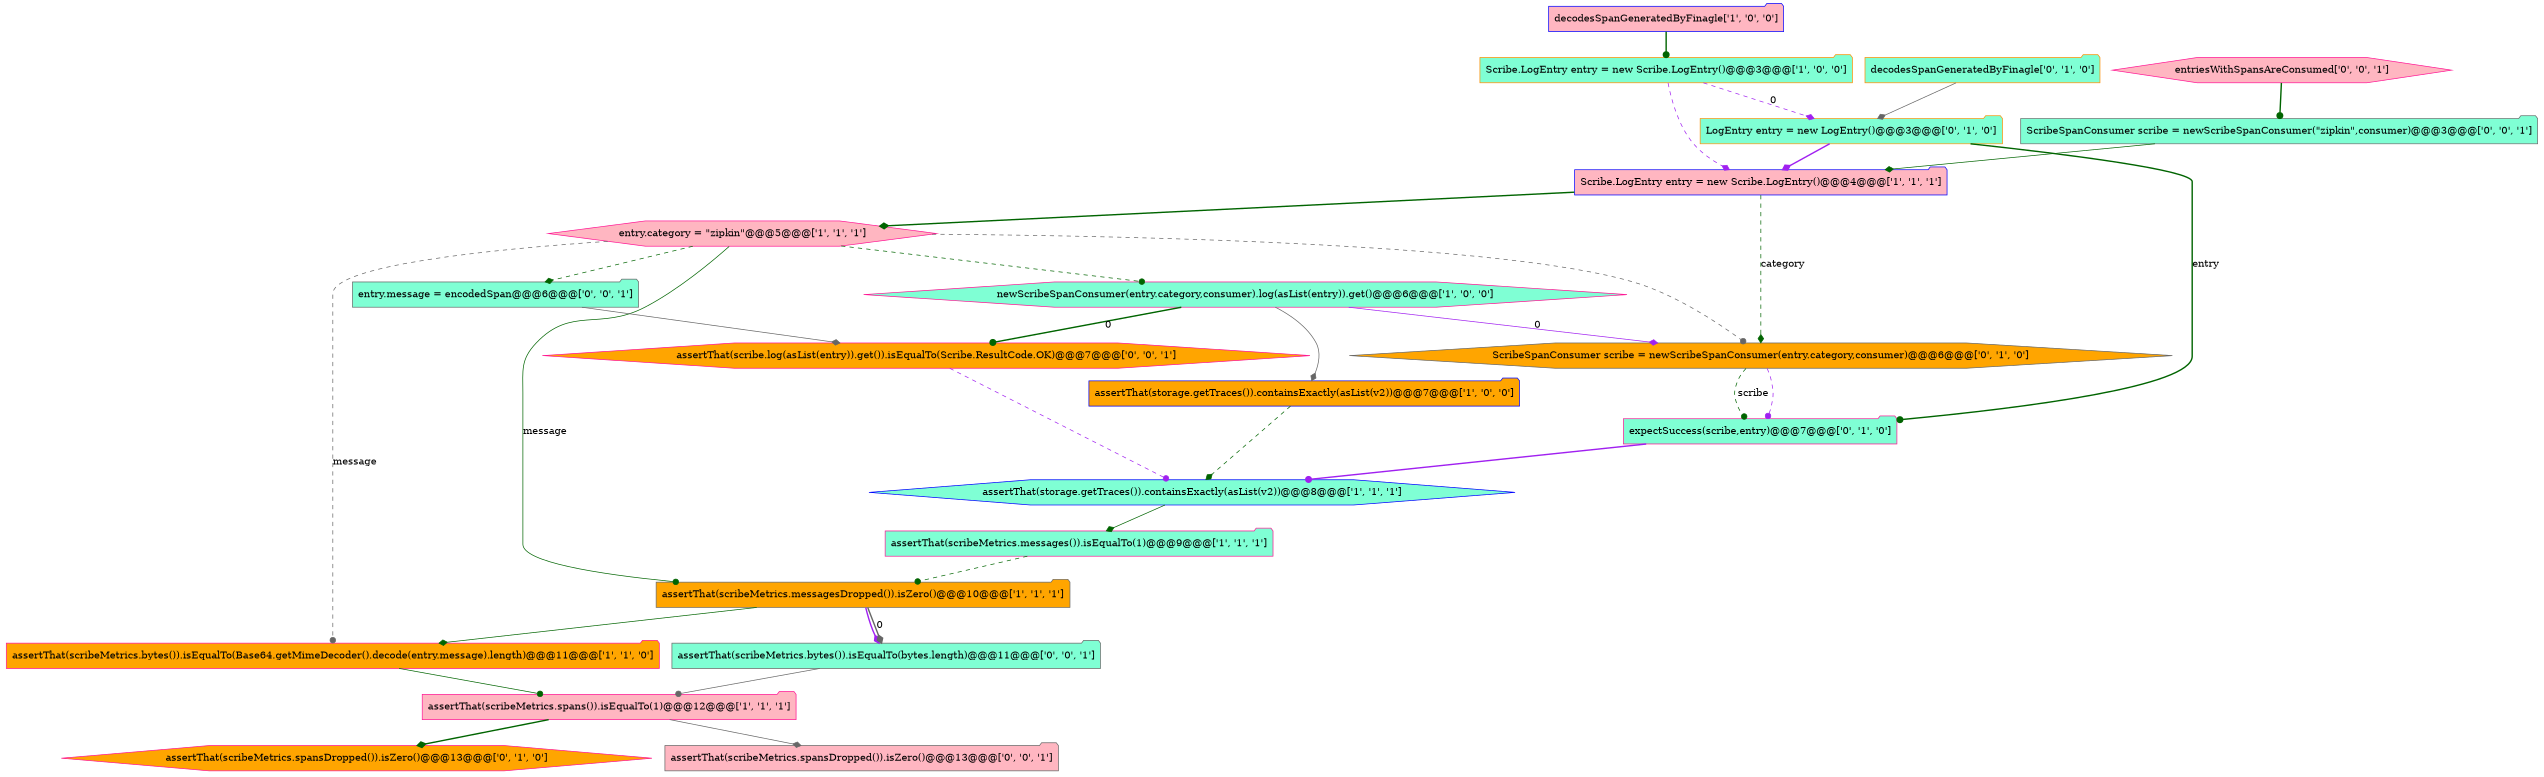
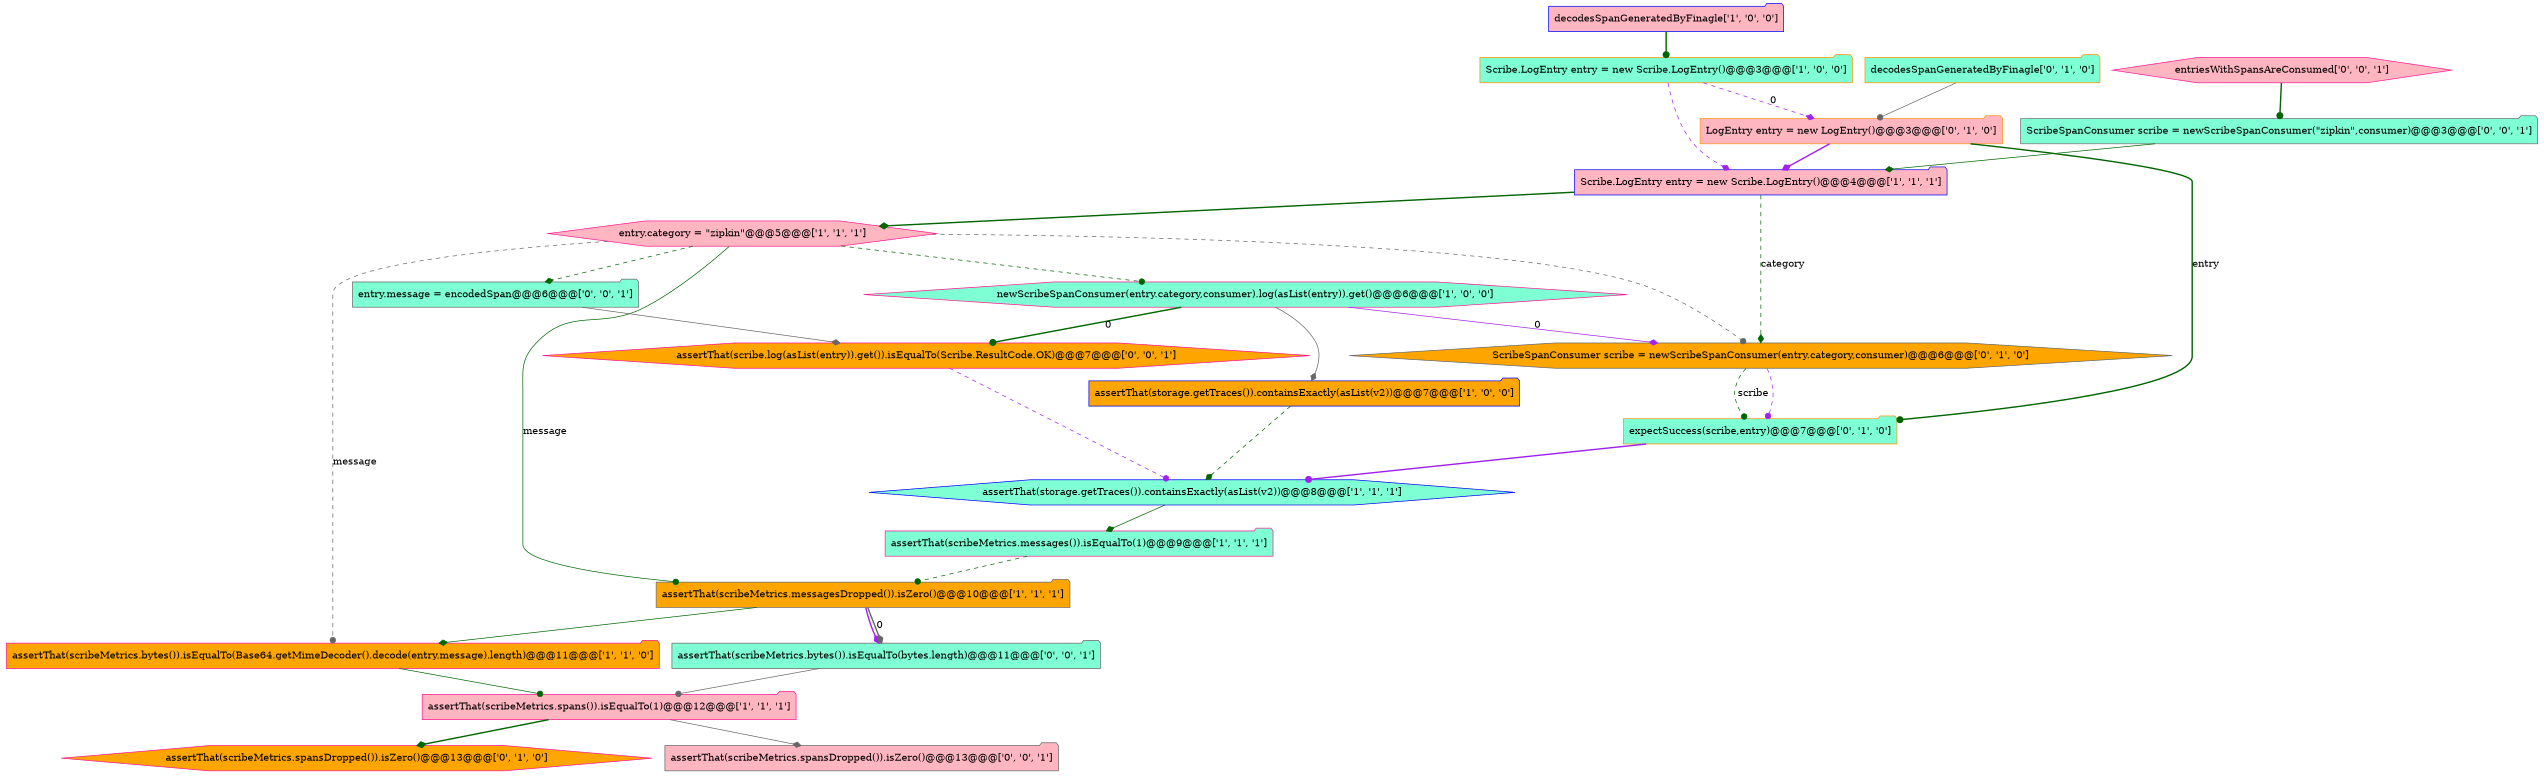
edge "decodesSpanGeneratedByFinagle['0', '1', '0']" -> "LogEntry entry = new LogEntry()@@@3@@@['0', '1', '0']": arrowhead diamond -> dot
node "LogEntry entry = new LogEntry()@@@3@@@['0', '1', '0']": fillcolor aquamarine -> lightpink
node "expectSuccess(scribe,entry)@@@7@@@['0', '1', '0']": color deeppink -> darkorange
